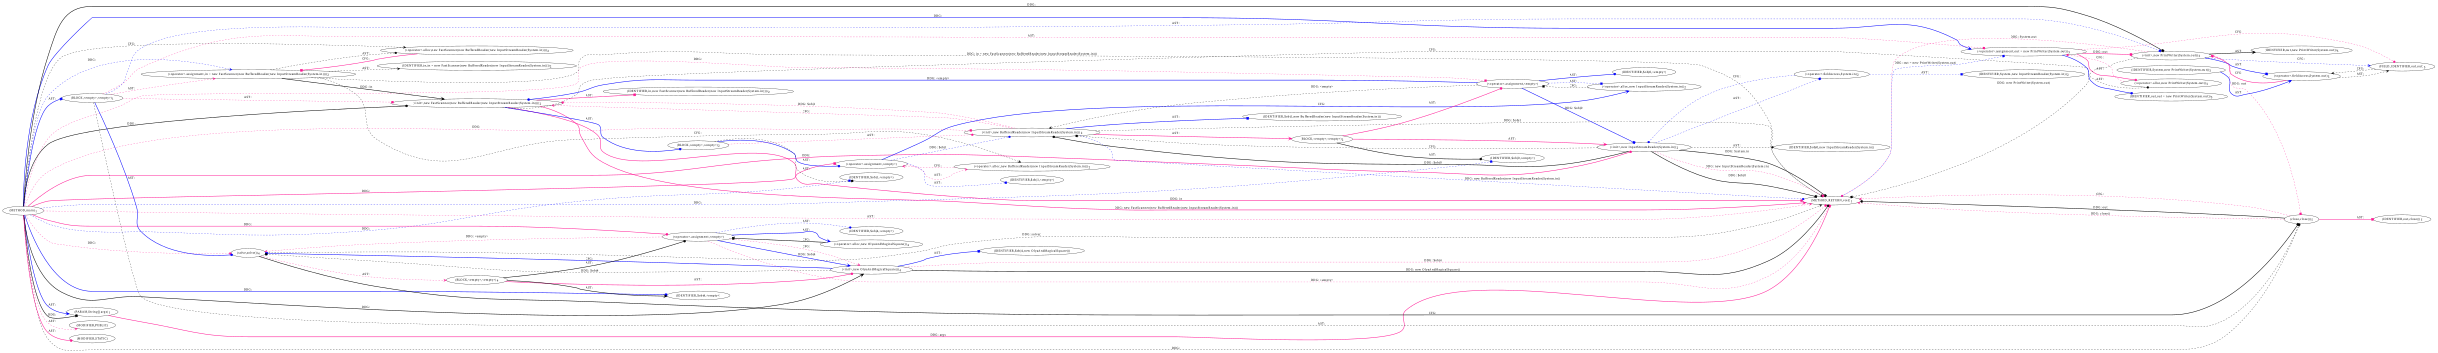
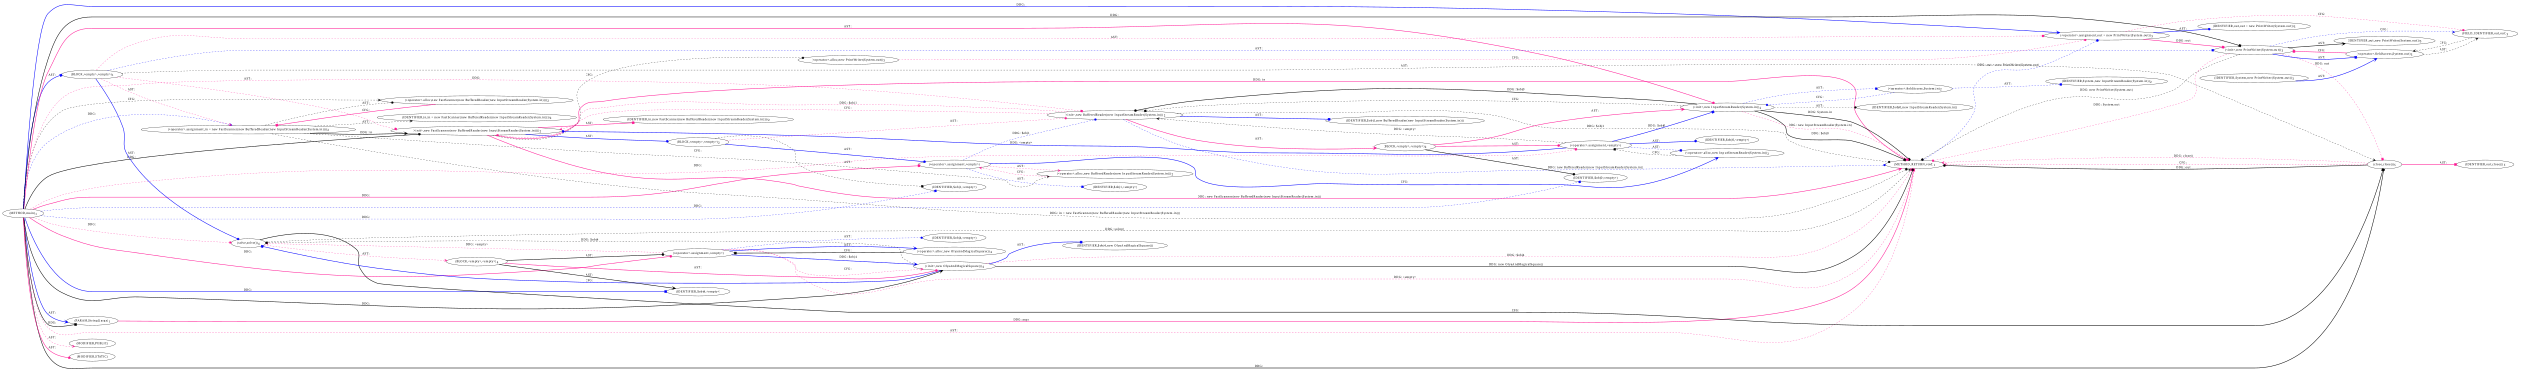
edge "(<operator>.assignment,out = new PrintWriter(System.out))" -> "(<operator>.alloc,new PrintWriter(System.out))": removed, label "AST:"
edge "(METHOD,main)" -> "(<init>,new InputStreamReader(System.in))": label "DDG: " -> "AST: "
edge "(METHOD,main)" -> "(close,close())": style dashed -> bold
